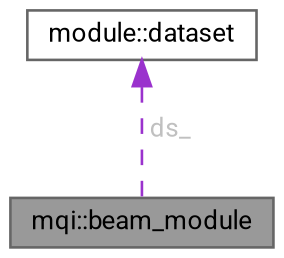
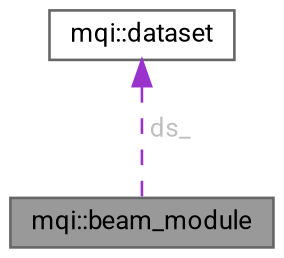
node "module::dataset": label "module::dataset" -> "mqi::dataset"
